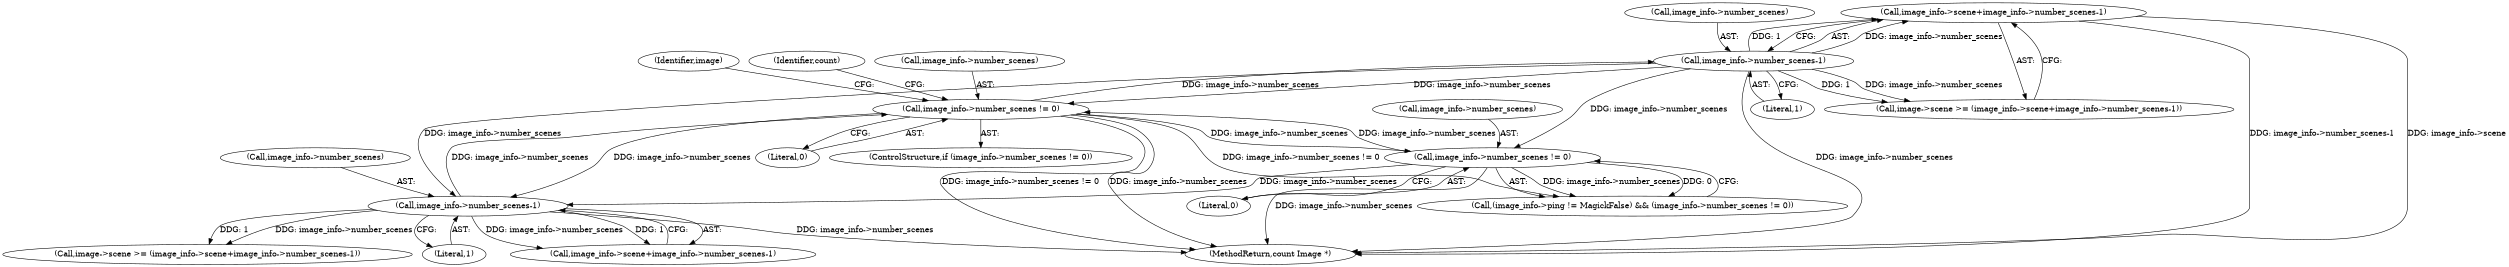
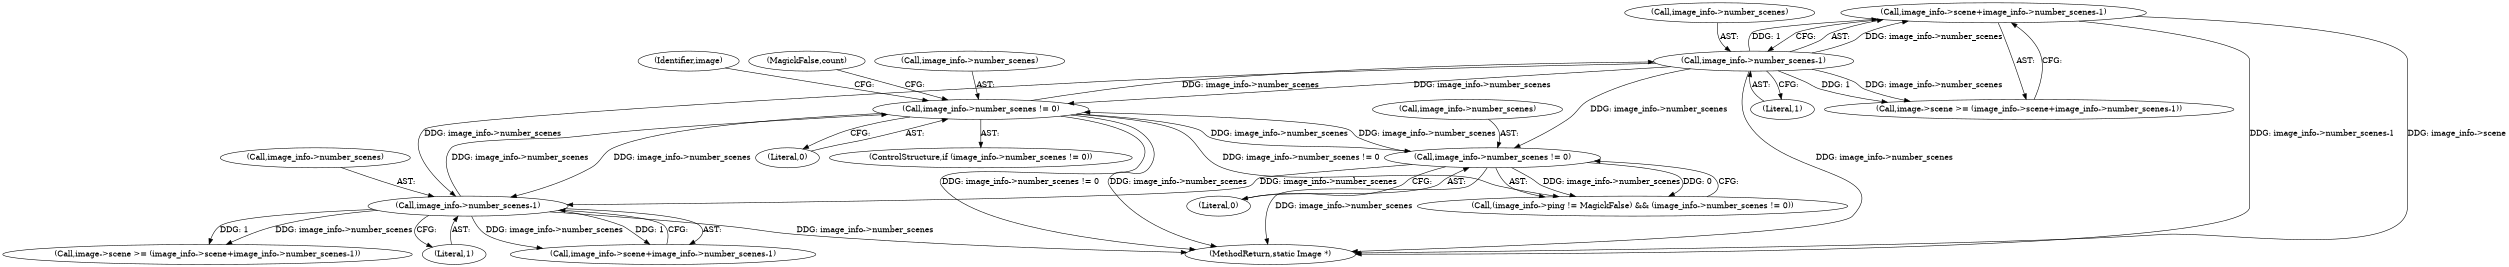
node "(Identifier,count)": label "(Identifier,count)" -> "(MagickFalse,count)"
node "(MethodReturn,count Image *)": label "(MethodReturn,count Image *)" -> "(MethodReturn,static Image *)"
